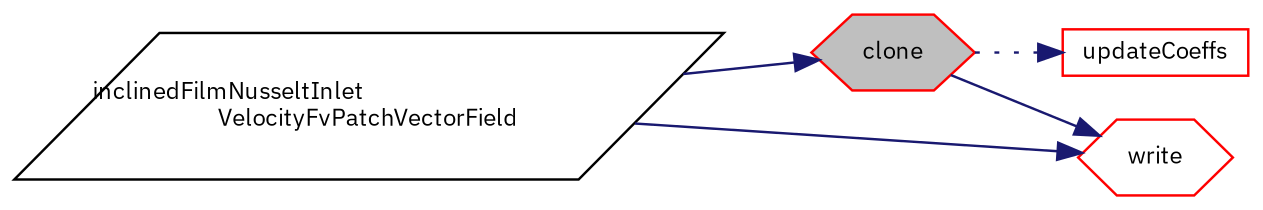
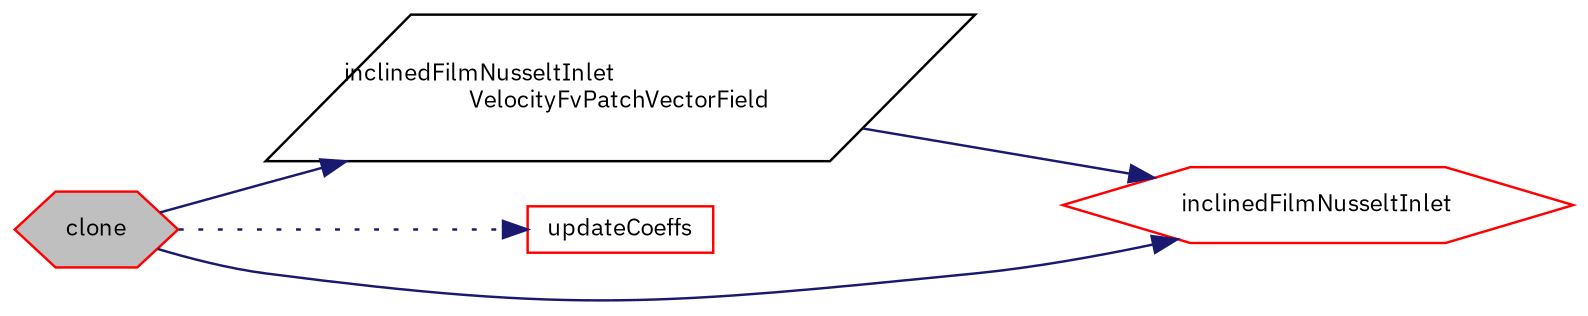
edge "inclinedFilmNusseltInlet VelocityFvPatchVectorField" -> "clone": reversed
node "write": label "write" -> "inclinedFilmNusseltInlet"
